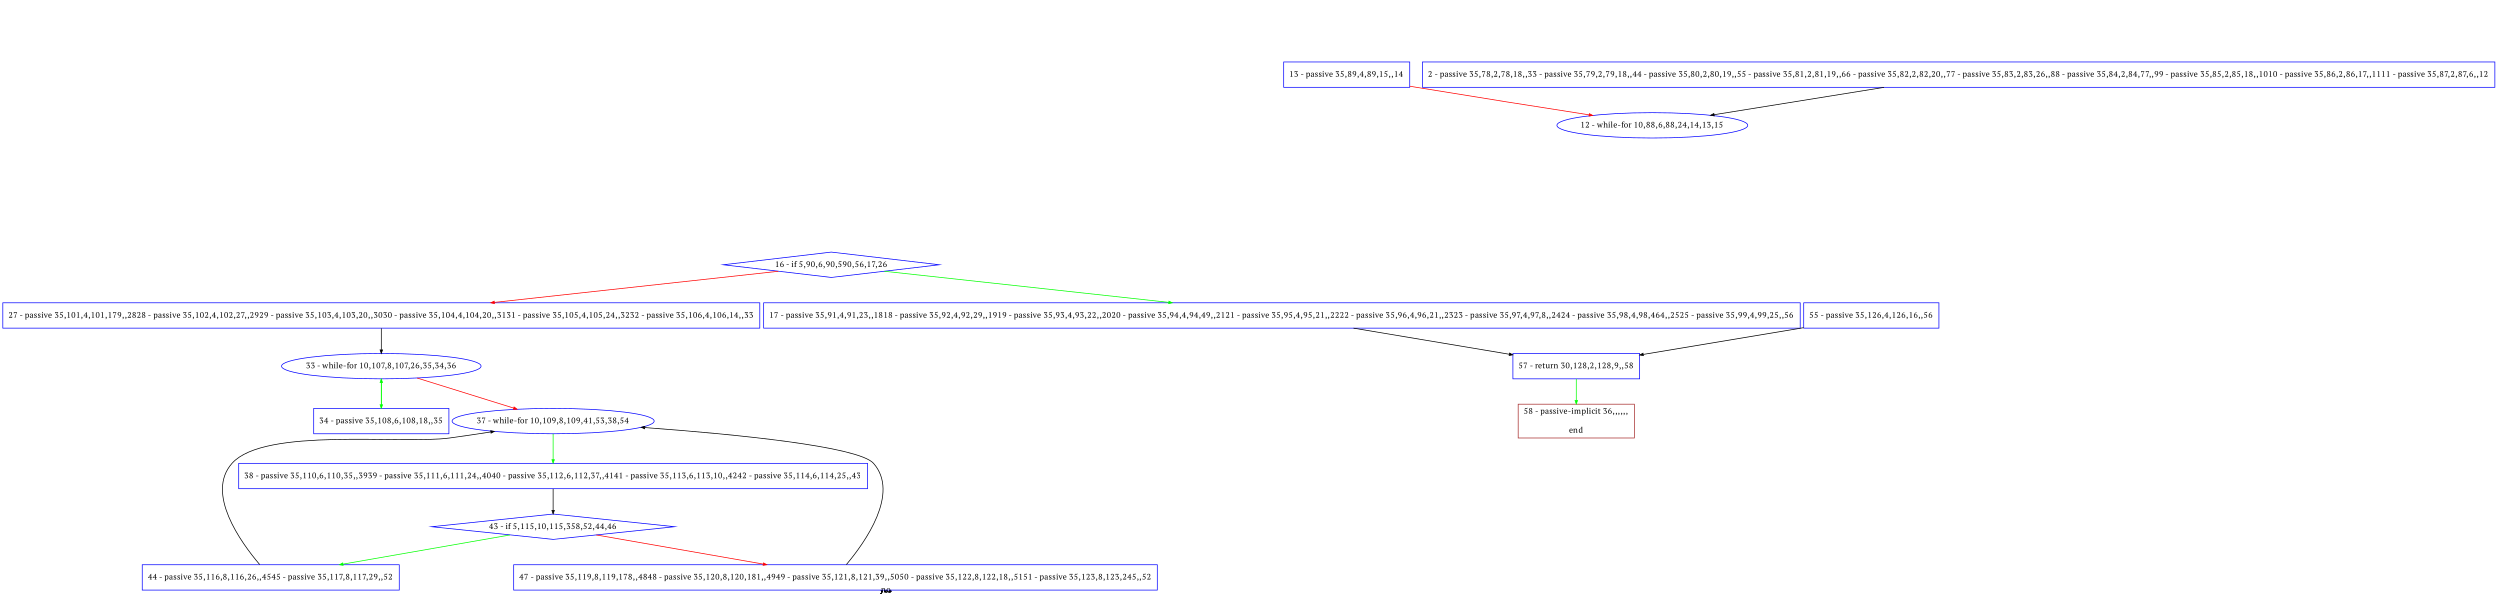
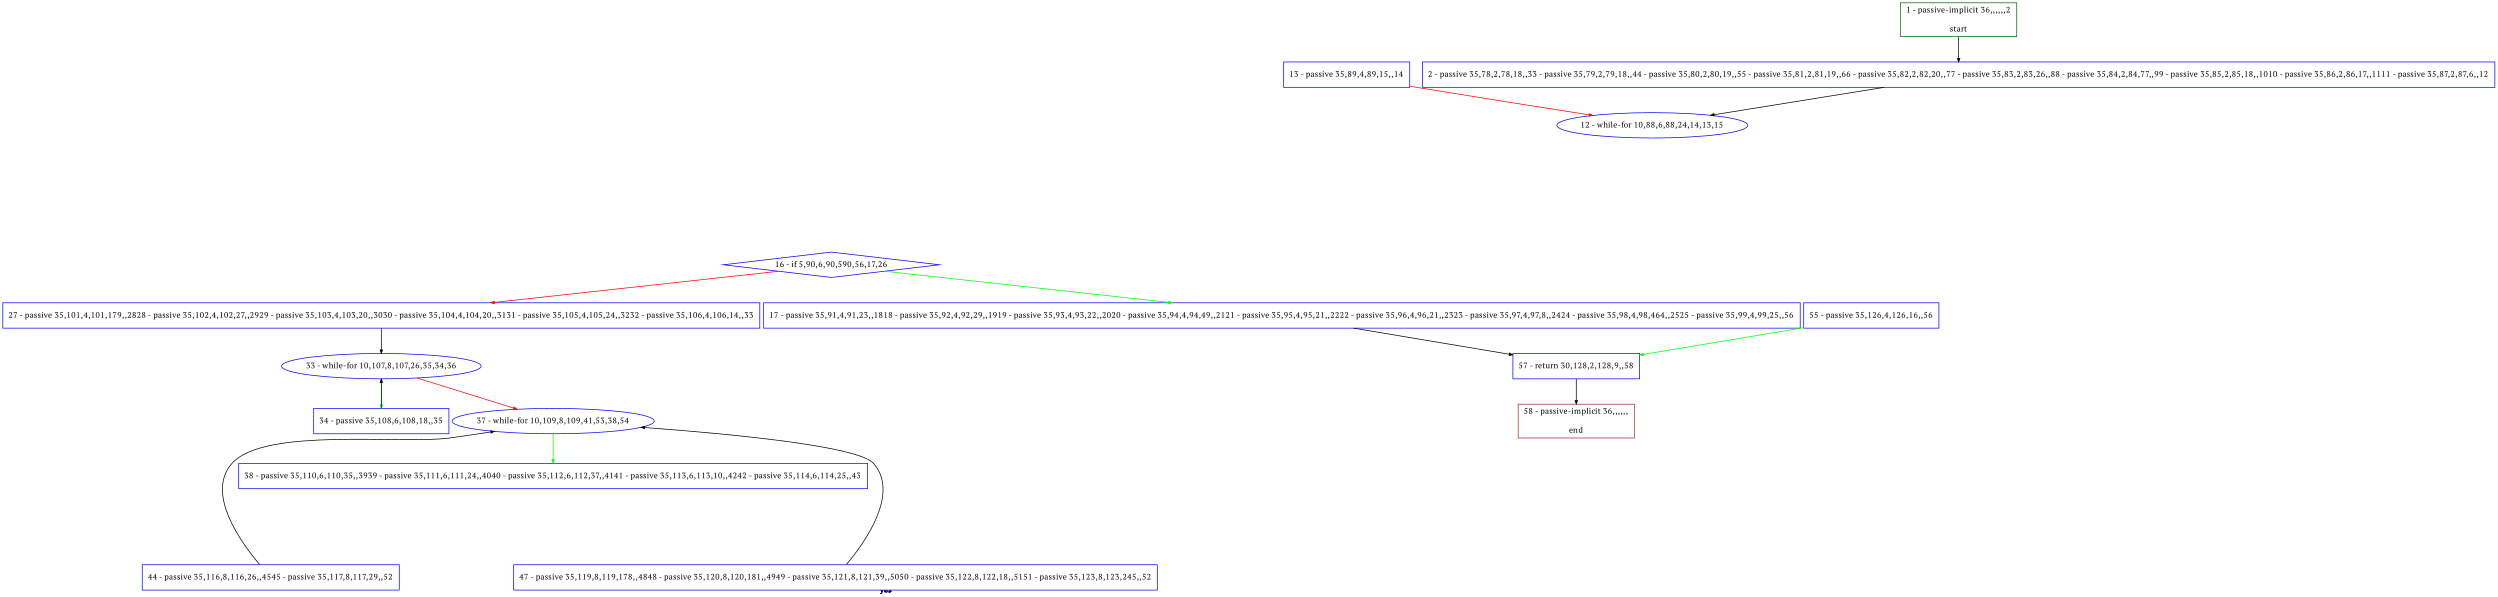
node "1 - passive-implicit 36,,,,,,2 start": added
edge "55 - passive 35,126,4,126,16,,56" -> "57 - return 30,128,2,128,9,,58": color #000000 -> #00ff00
edge "57 - return 30,128,2,128,9,,58" -> "58 - passive-implicit 36,,,,,, end": color #00ff00 -> #000000
edge "34 - passive 35,108,6,108,18,,35" -> "33 - while-for 10,107,8,107,26,35,34,36": color #00ff00 -> #000000
node "43 - if 5,115,10,115,358,52,44,46": removed
